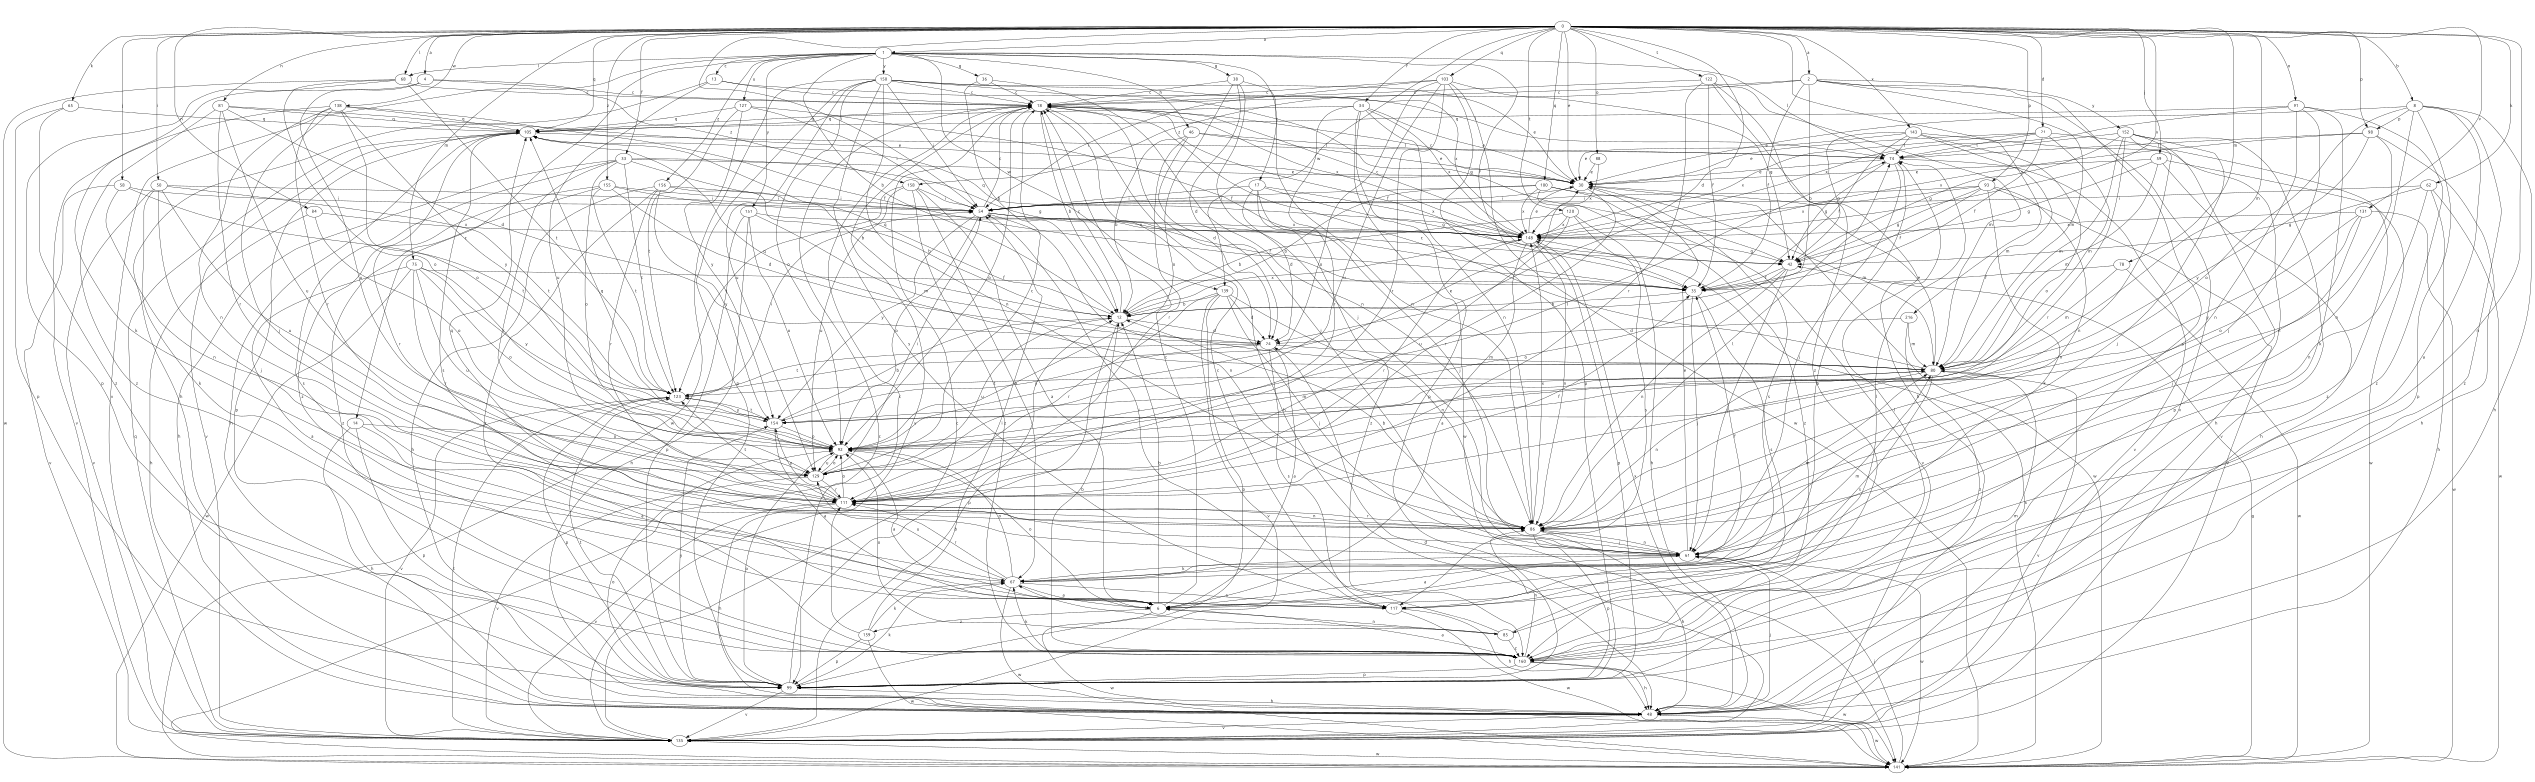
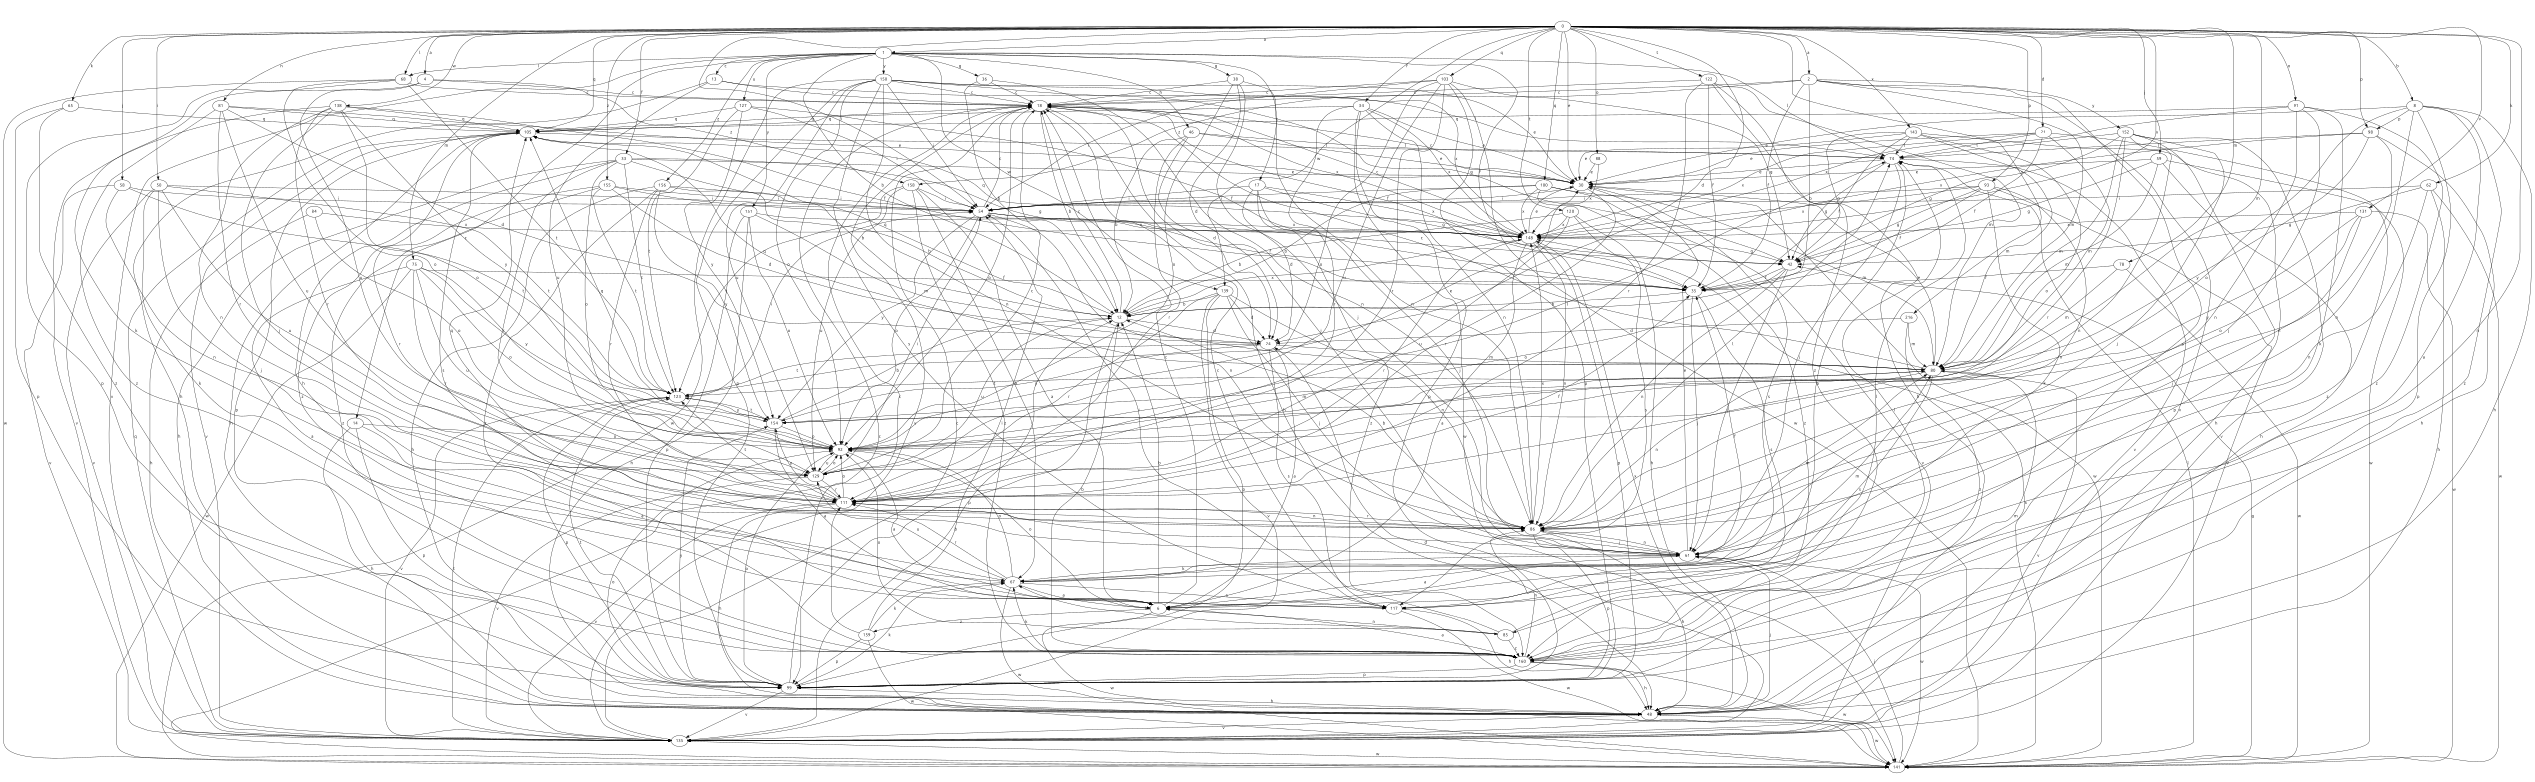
edge "0" -> "84": removed, label "n"
edge "33" -> "117": label "s" -> "h"
edge "141" -> "74": added, label "l"
